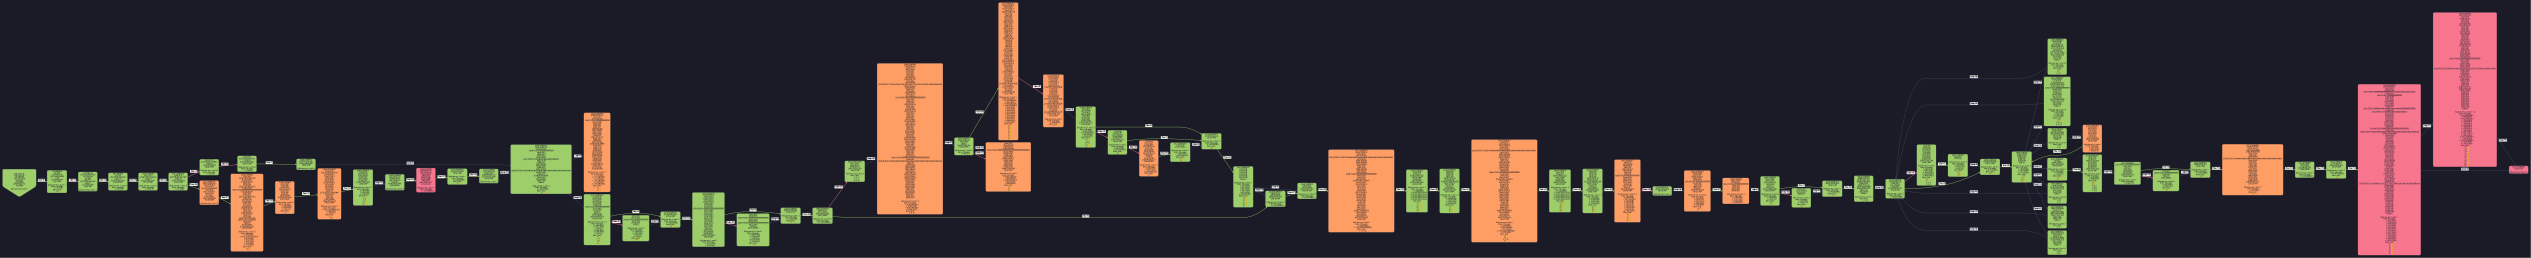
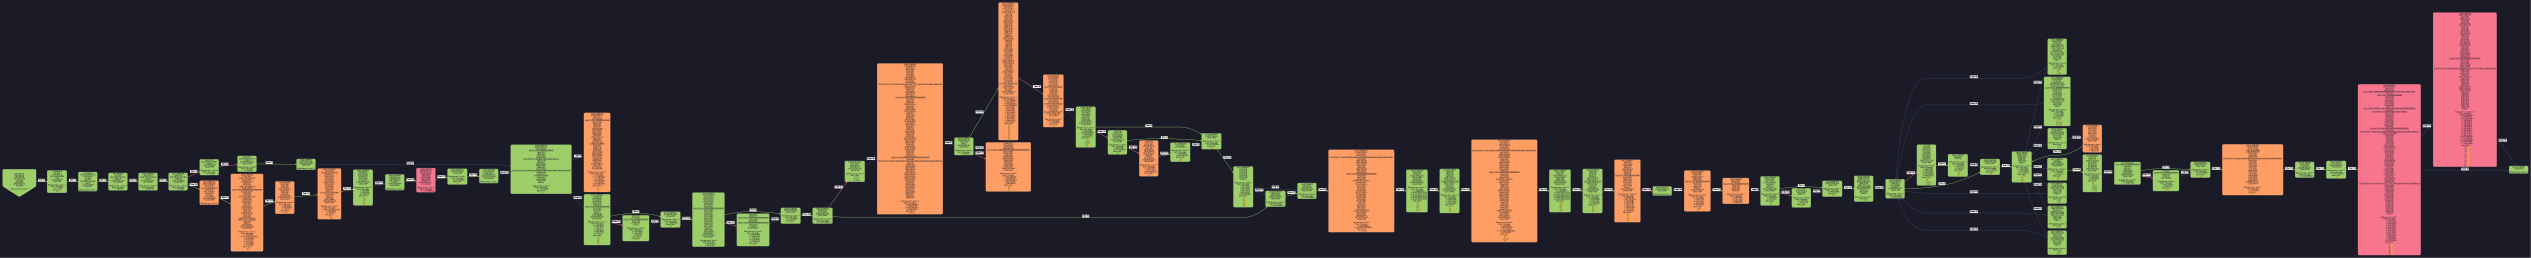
node "[0257] JUMPDEST [0258] STOP Stack size req: 0, sizeΔ: 0": fillcolor #f7768e -> #9ece6a
